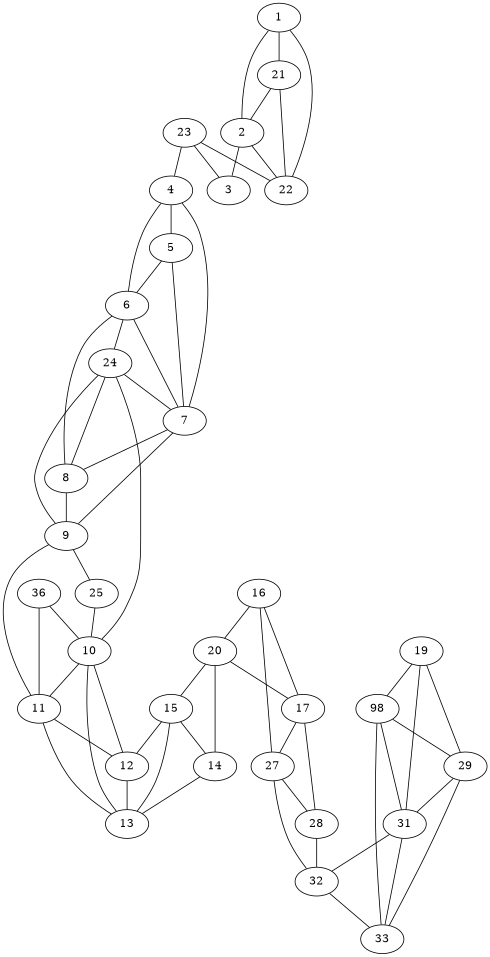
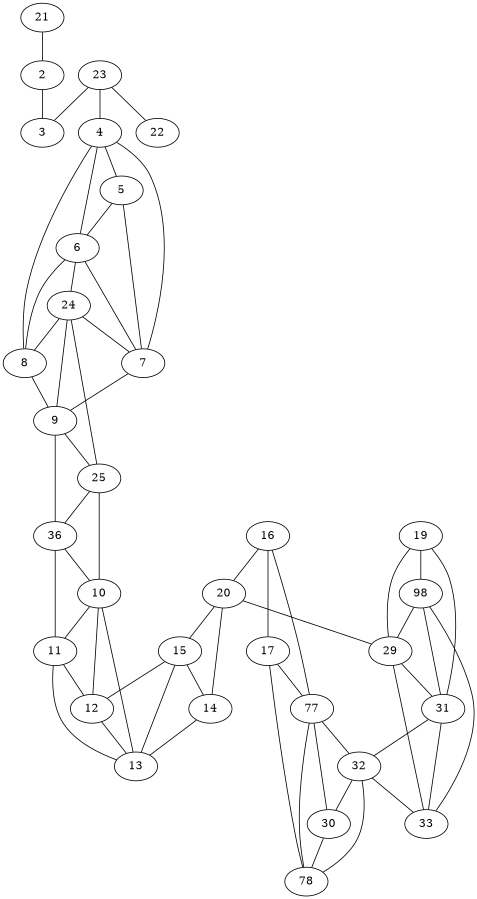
node "1": removed
edge "21" -- "22": removed
edge "2" -- "22": removed
edge "7" -- "8": now "4" -- "8"
edge "25" -- "36": added
edge "24" -- "10": now "24" -- "25"
edge "9" -- "11": now "9" -- "36"
edge "20" -- "17": now "20" -- "29"
node "27": label "27" -> "77"
node "28": label "28" -> "78"
node "30": added
